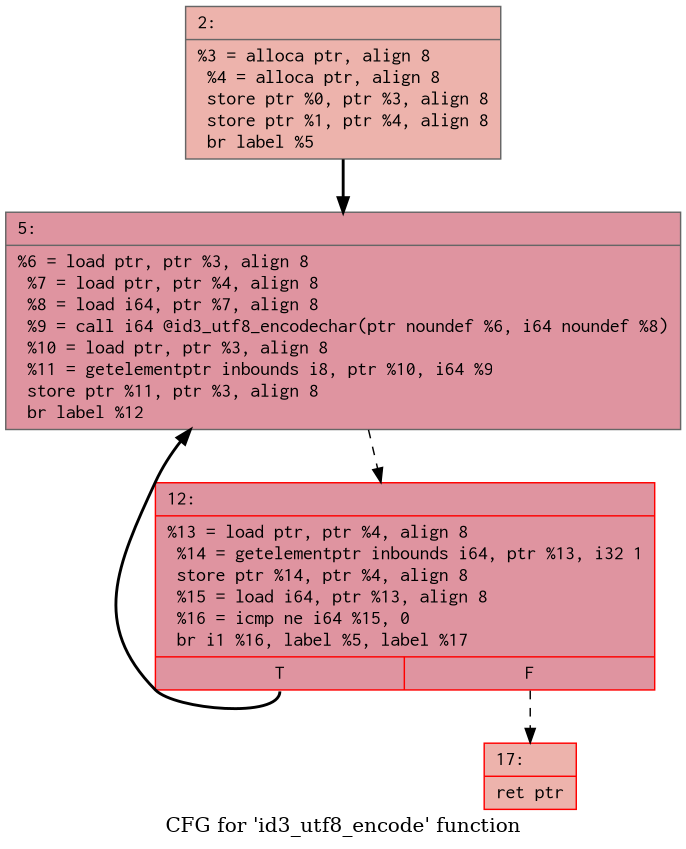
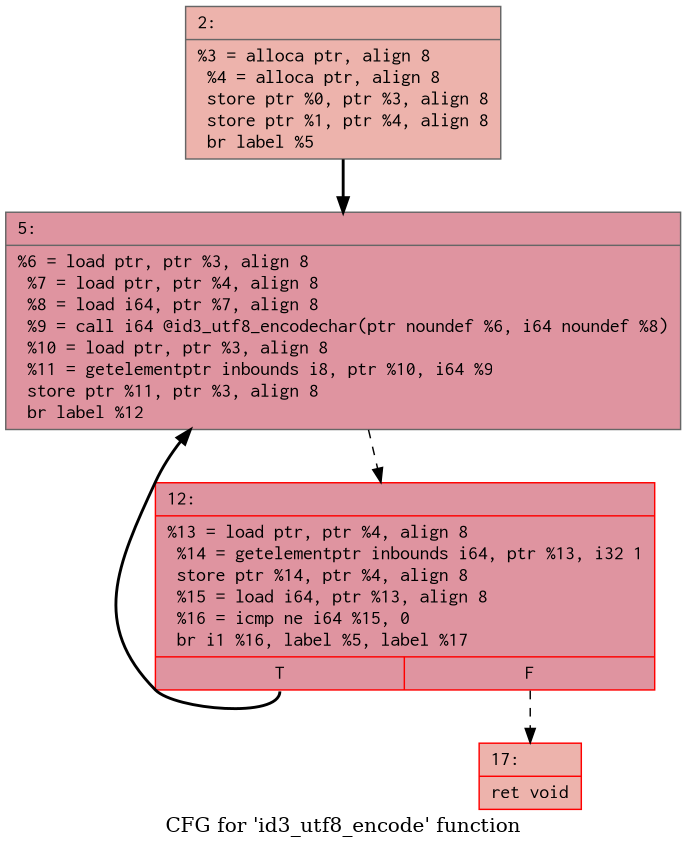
node "17:": text "ret ptr" -> "ret void"
